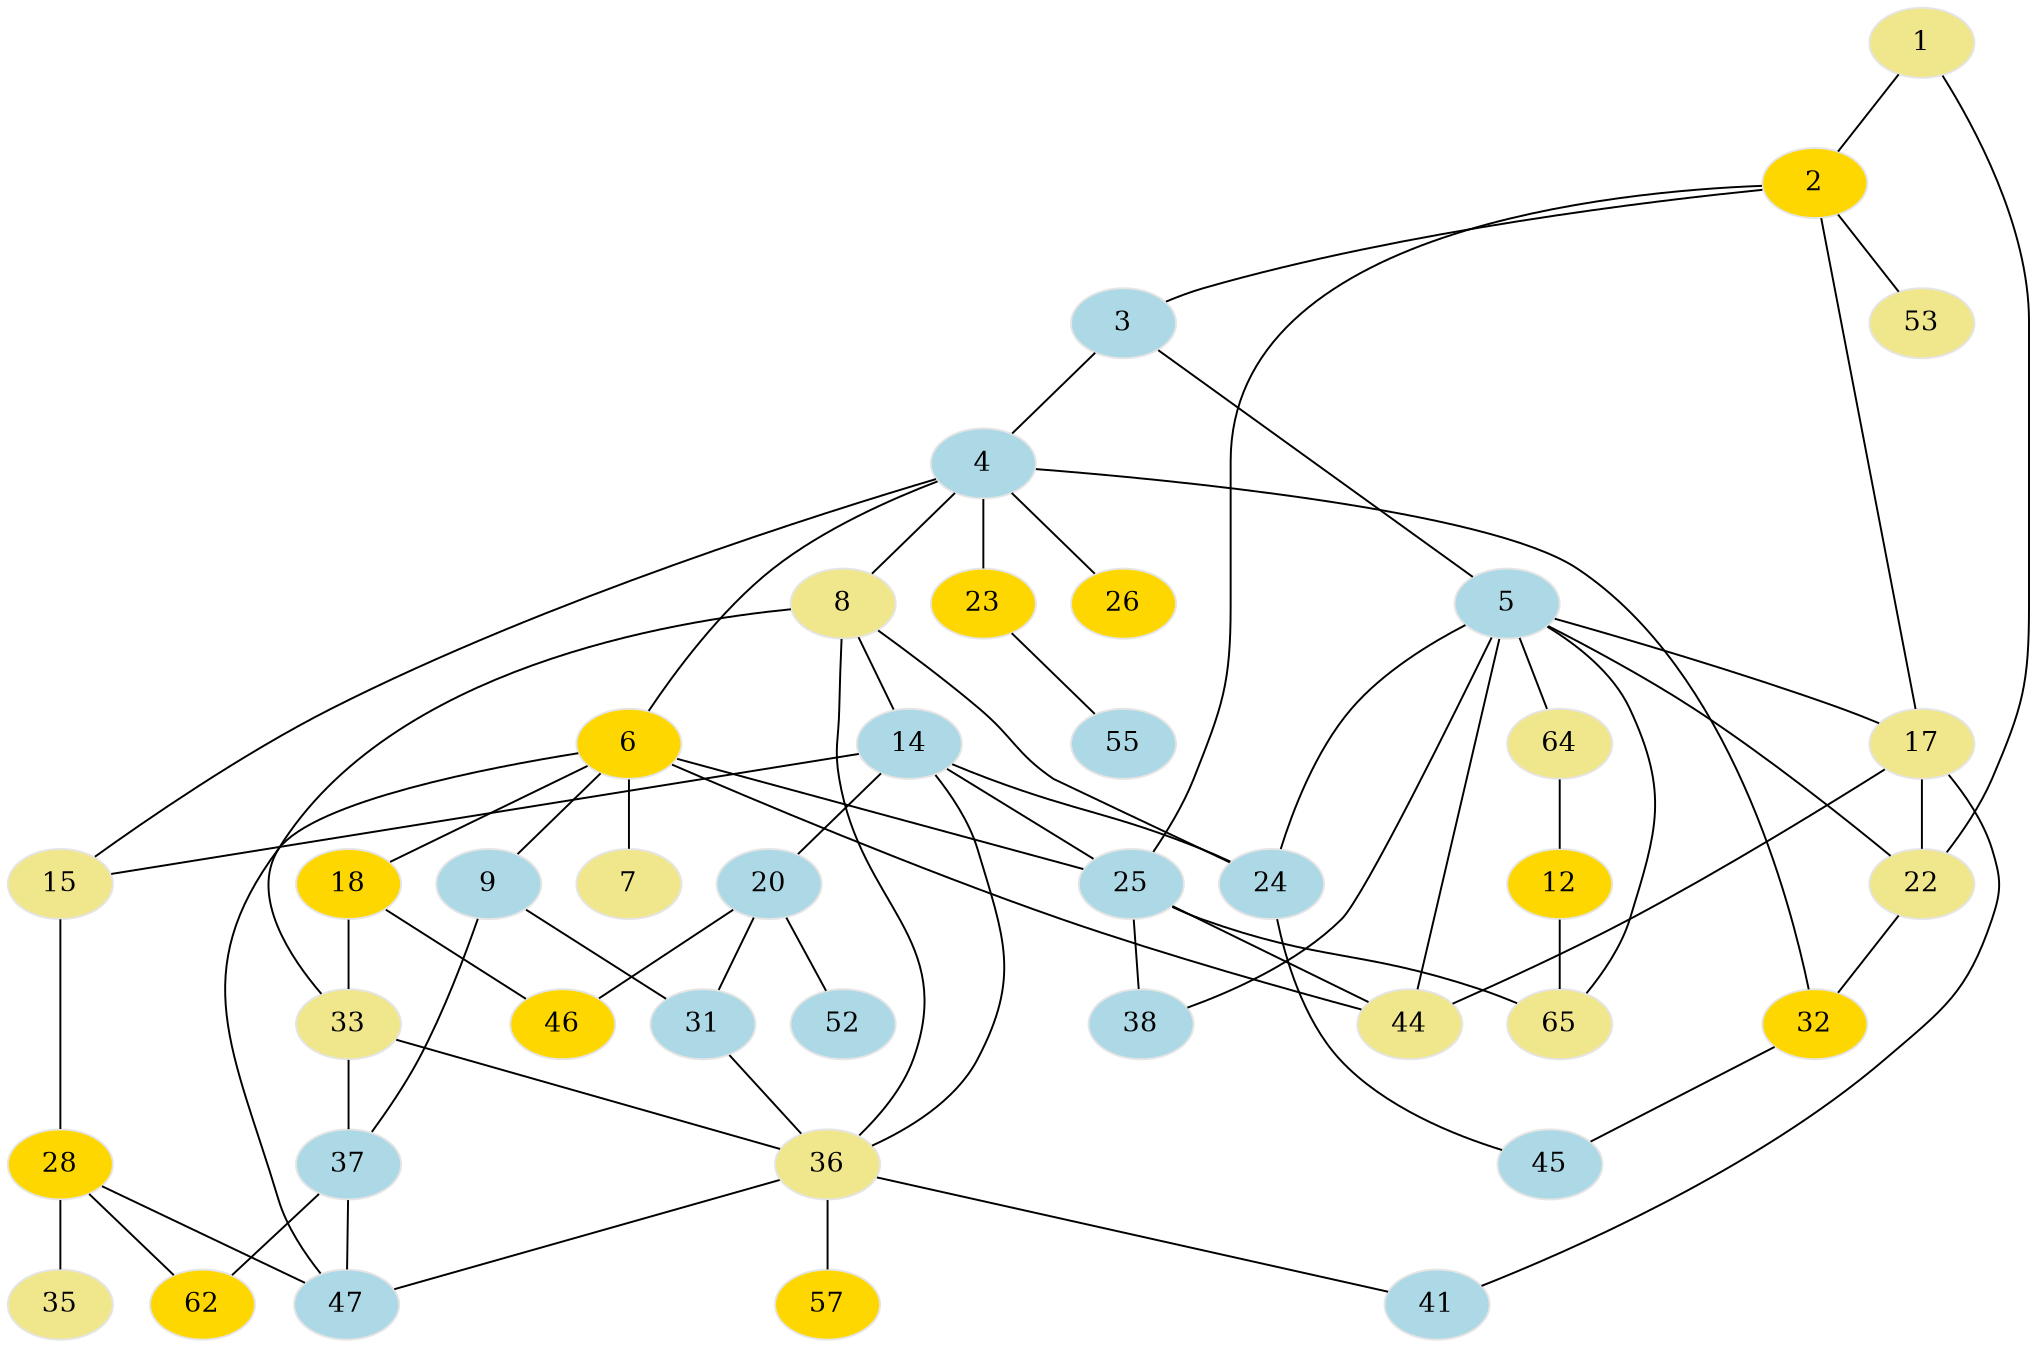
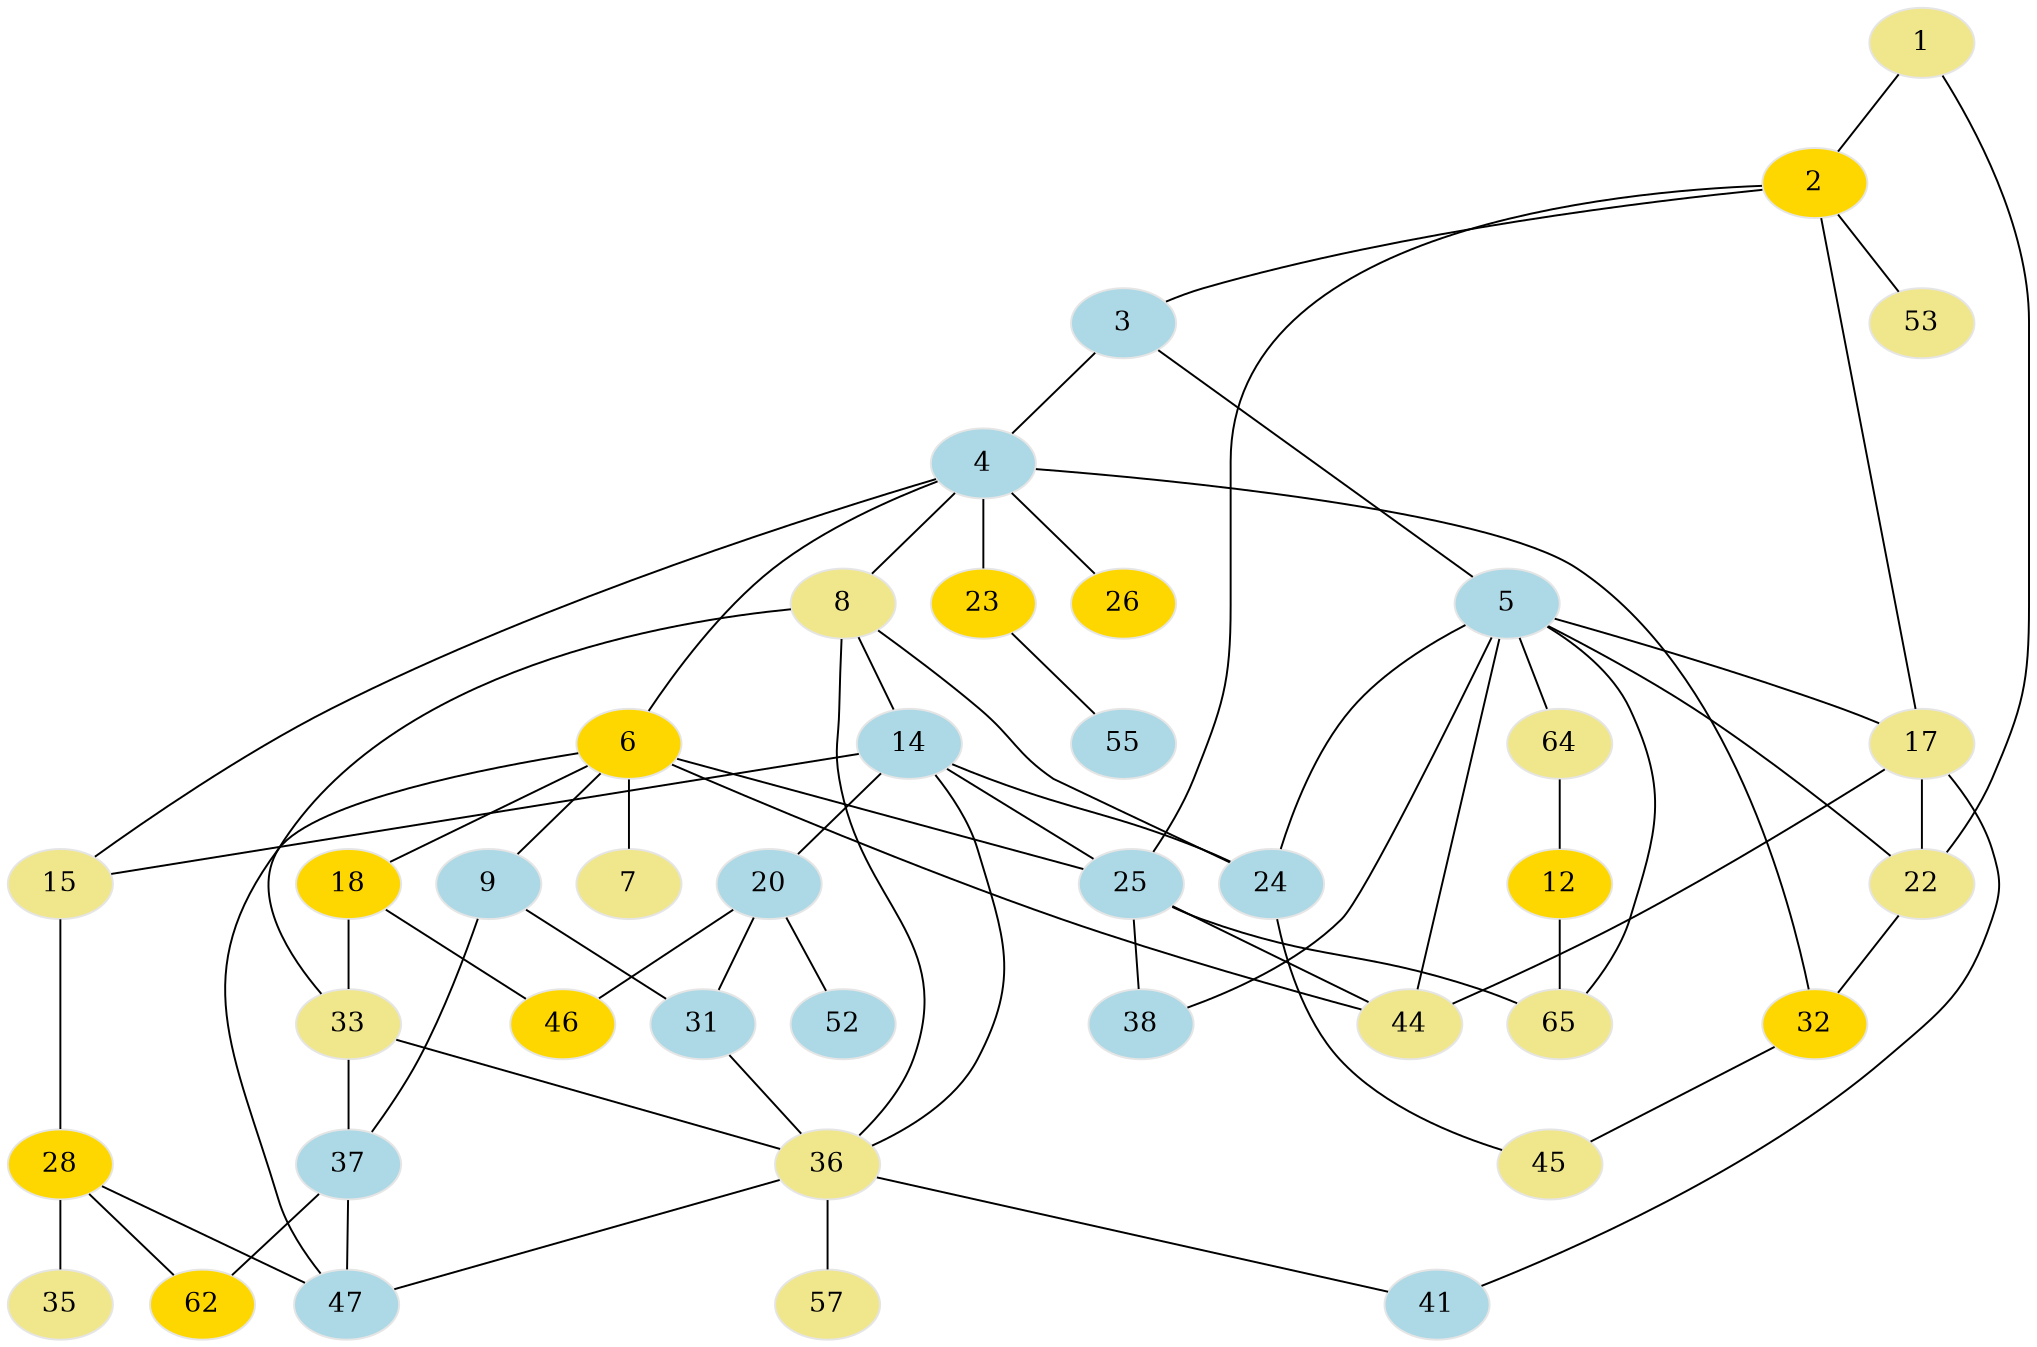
node "45": fillcolor lightblue -> khaki
node "57": fillcolor gold -> khaki
